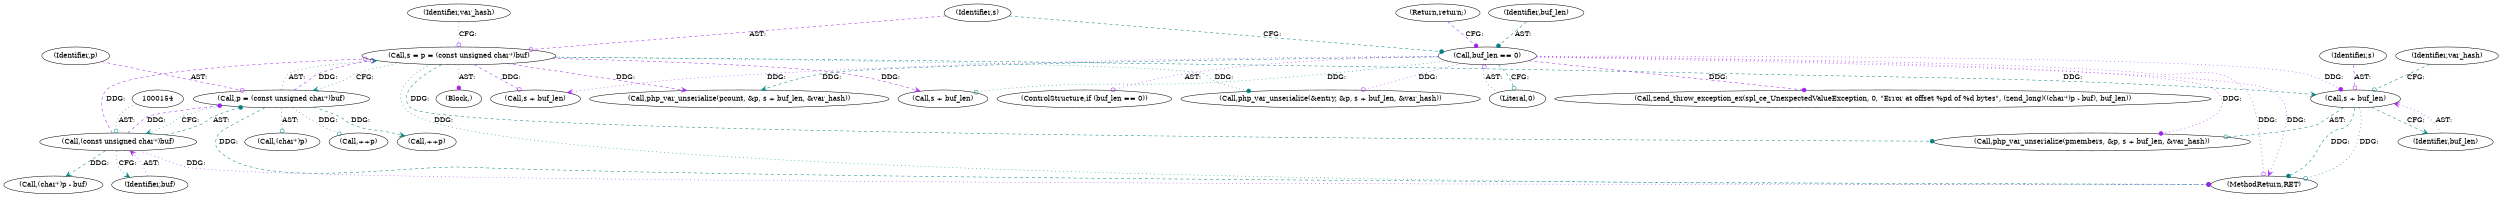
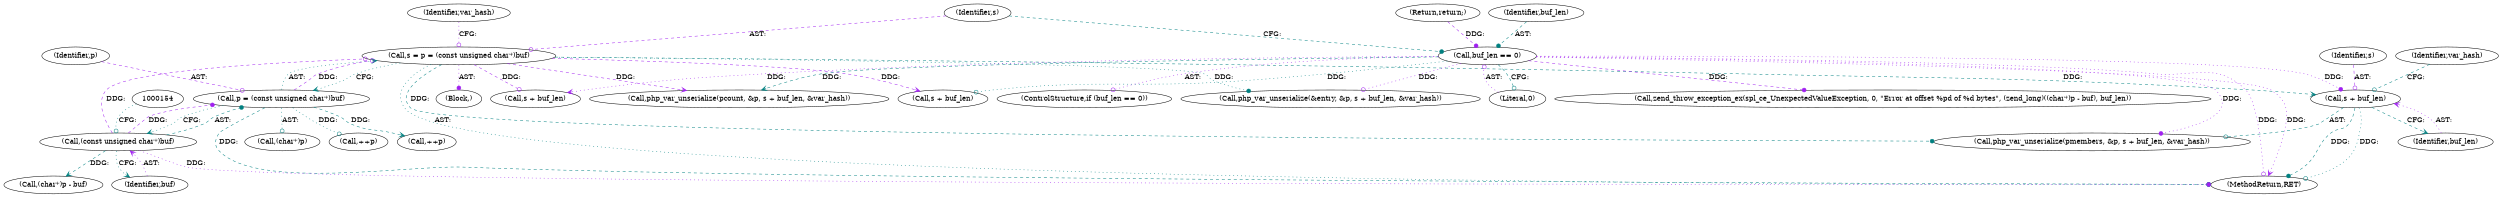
edge "(Return,return;)" -> "(Call,buf_len == 0)": label "CFG: " -> "DDG: "
edge "1000154" -> "(Call,(const unsigned char*)buf)": label "AST: " -> "CFG: "
edge "(Call,s = p = (const unsigned char*)buf)" -> "(MethodReturn,RET)": label "DDG: " -> "AST: "
